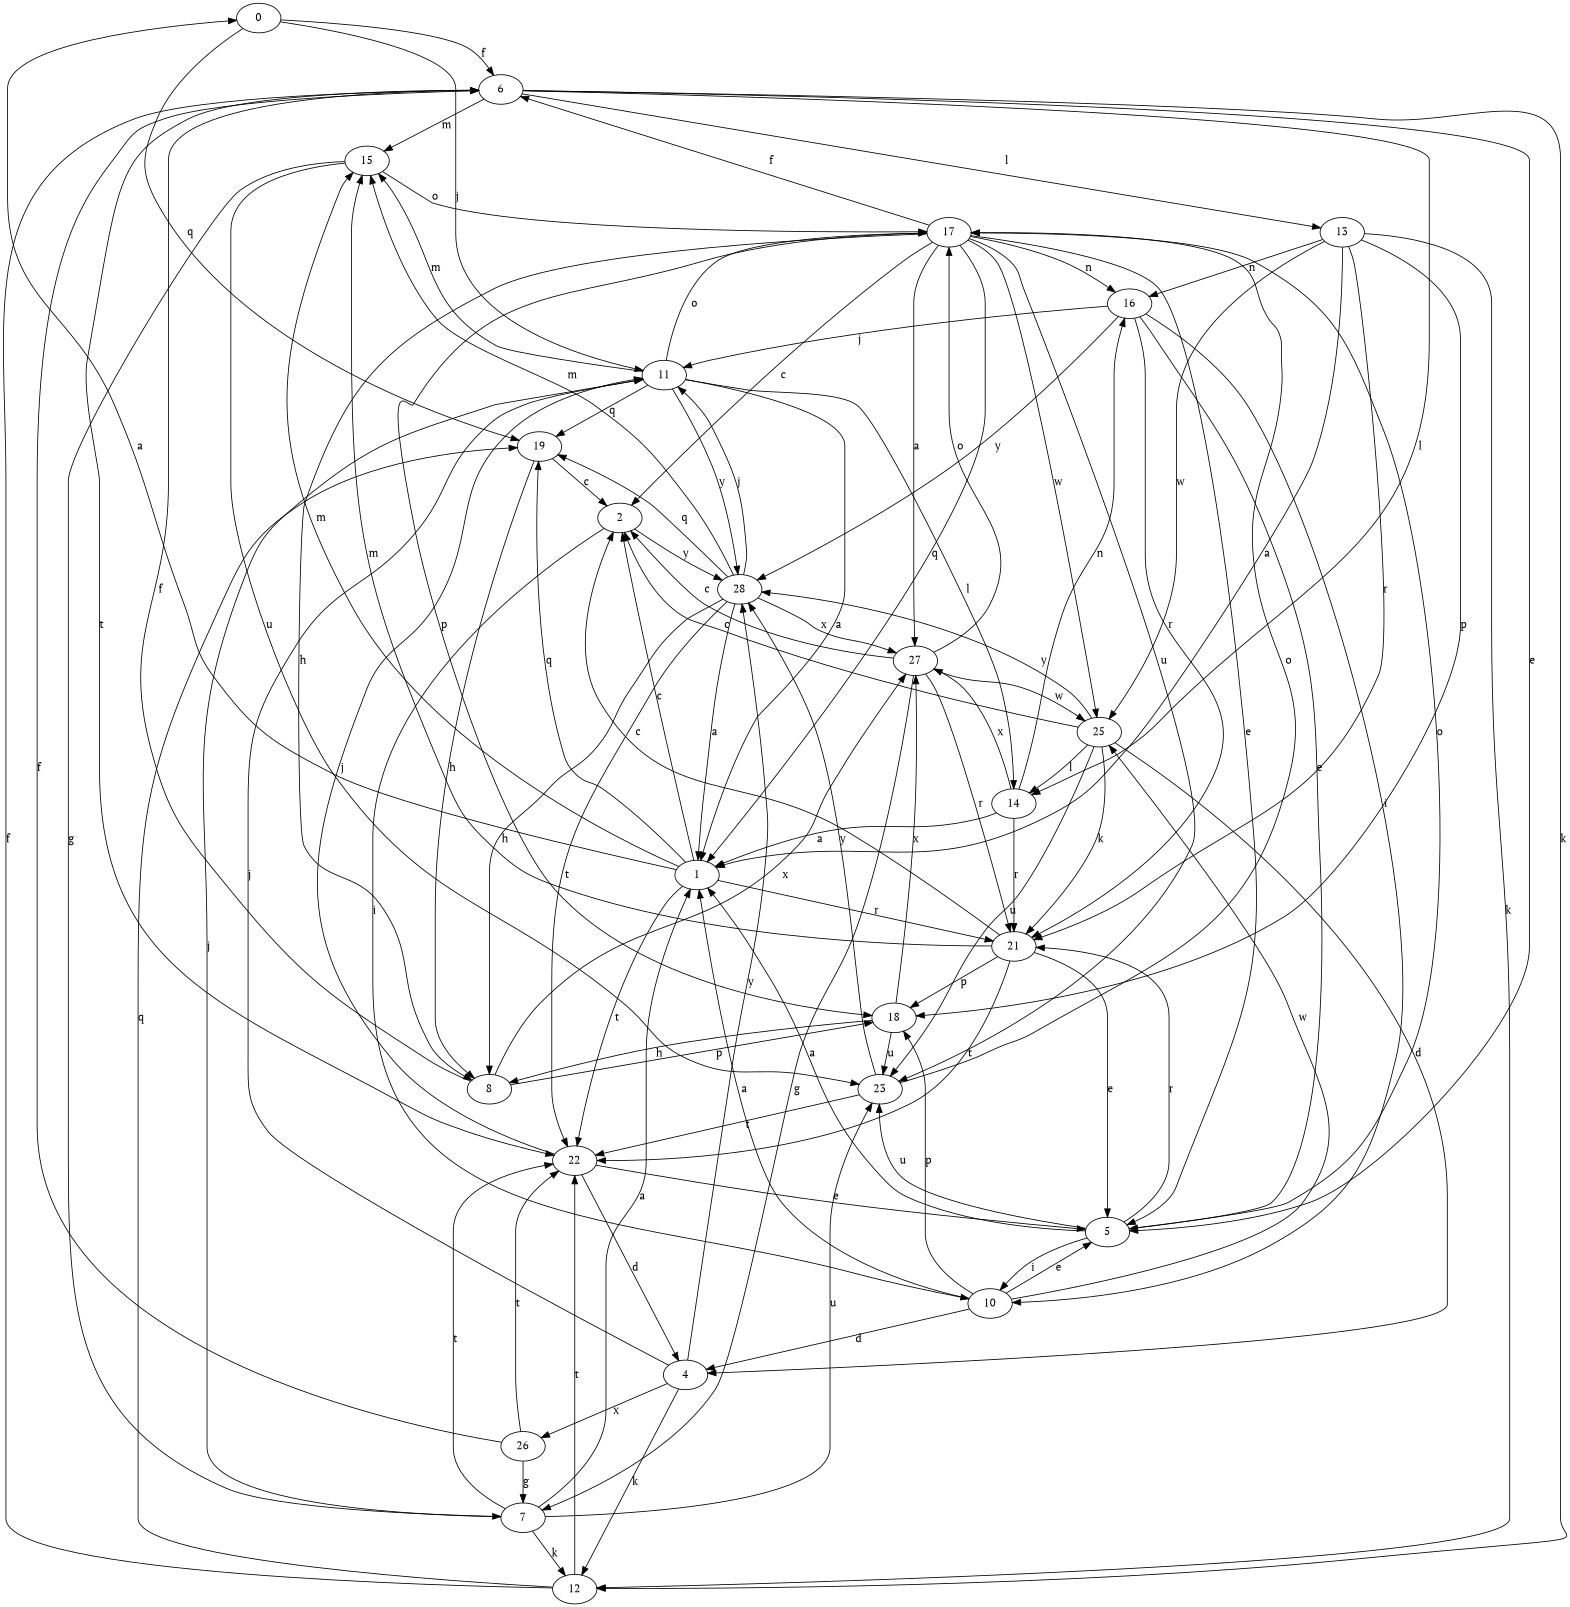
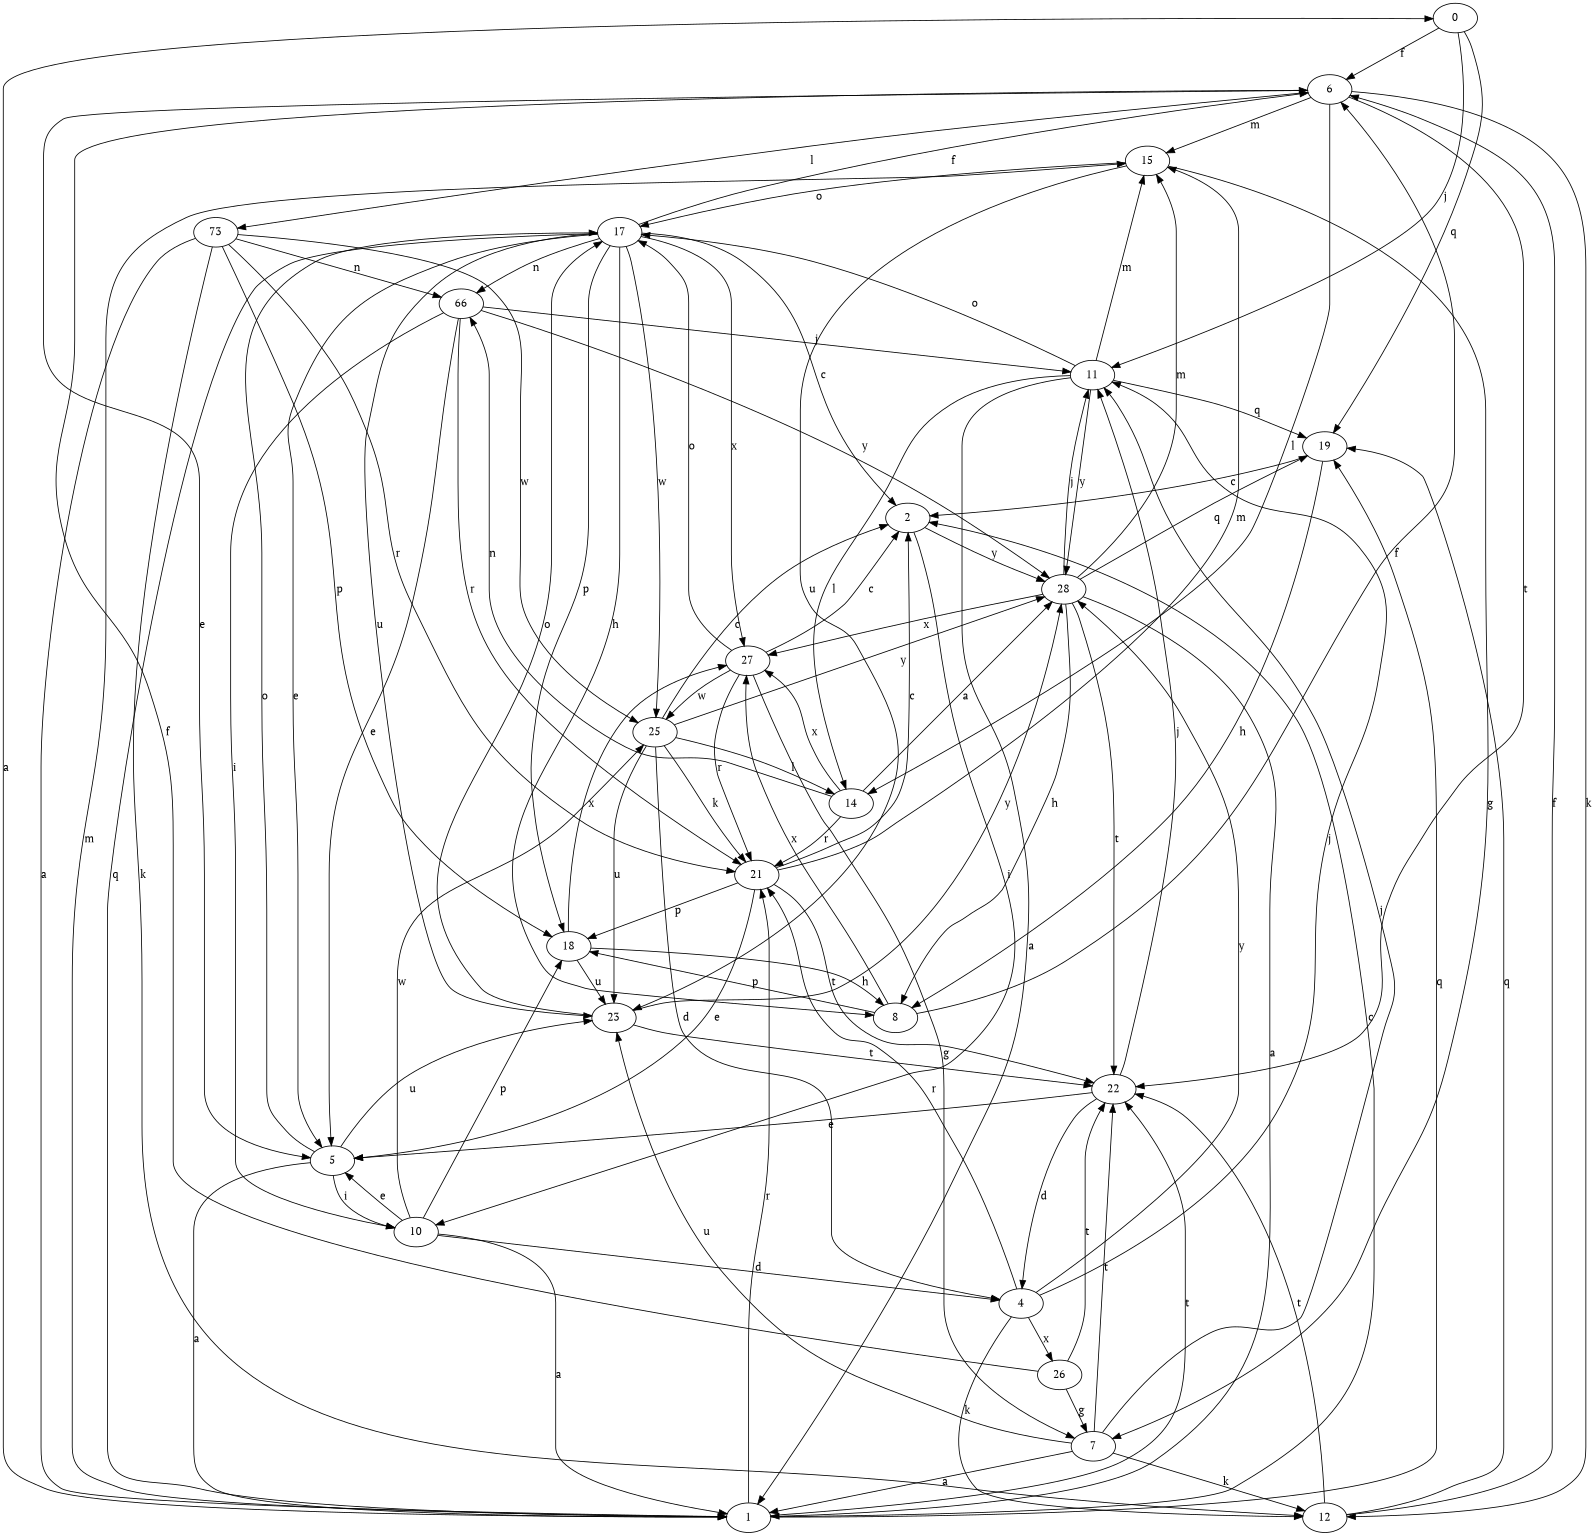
node "13": label "13" -> "73"
node "16": label "16" -> "66"
edge "17" -> "27": label "a" -> "x"
edge "14" -> "1": now "14" -> "28"
edge "5" -> "21": now "4" -> "21"
